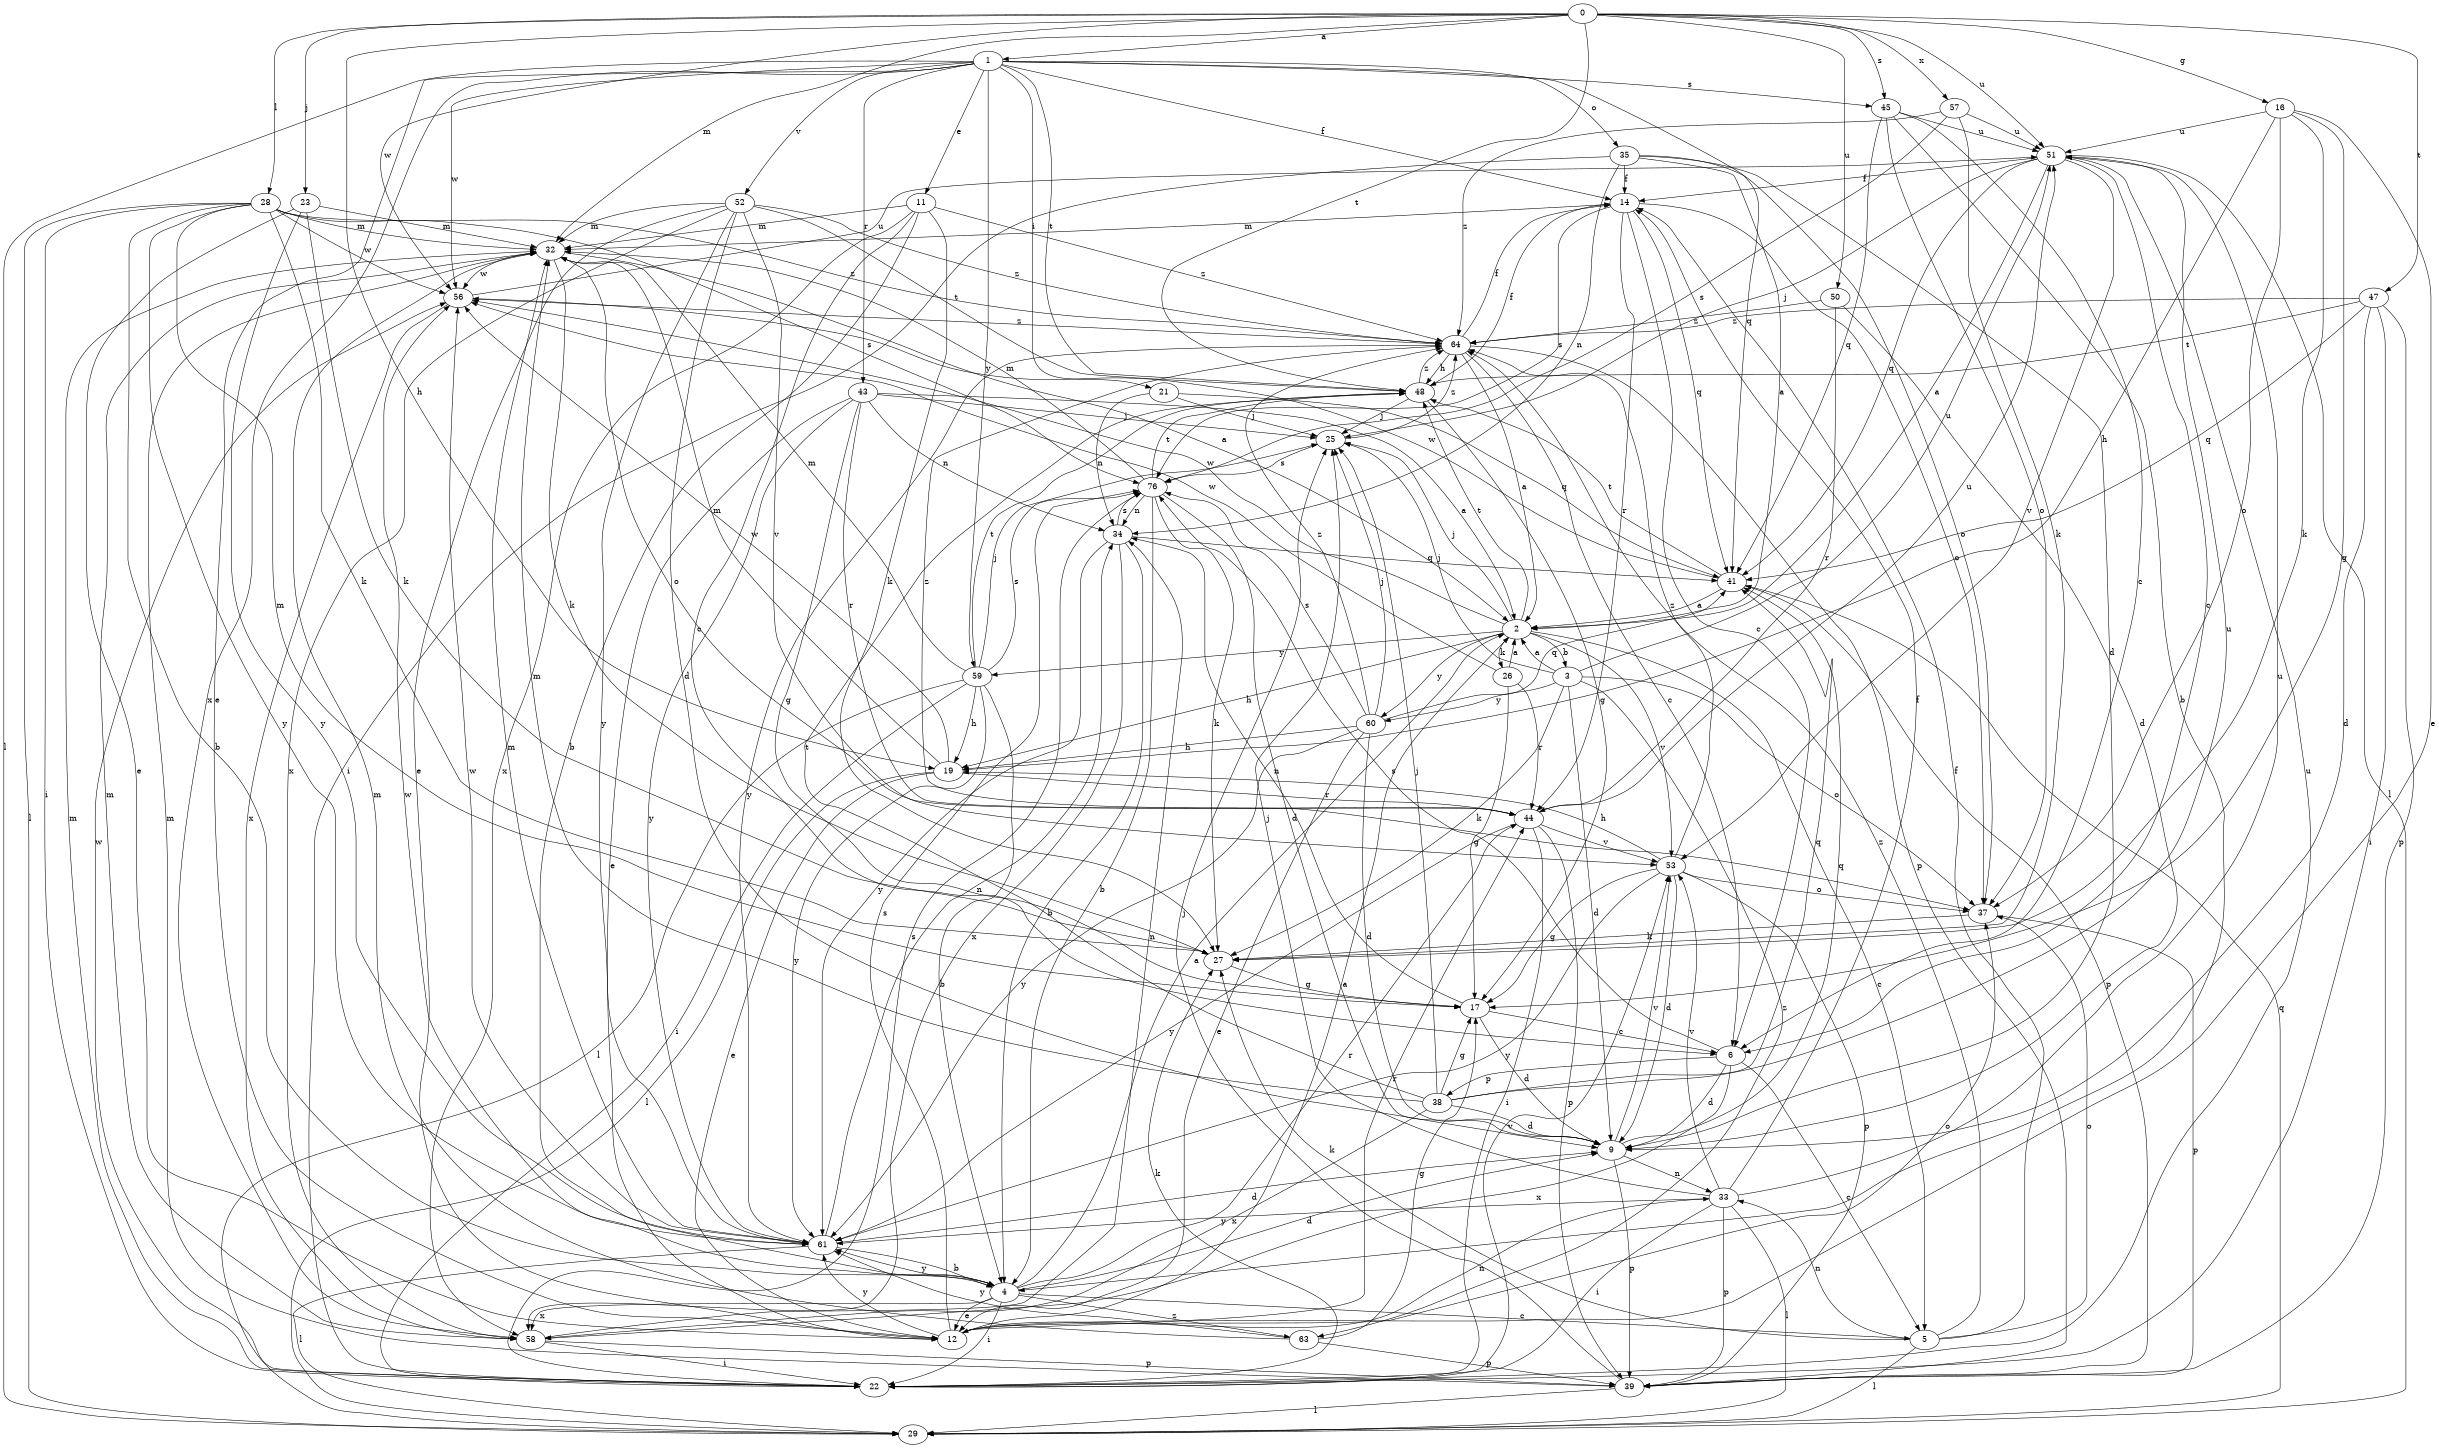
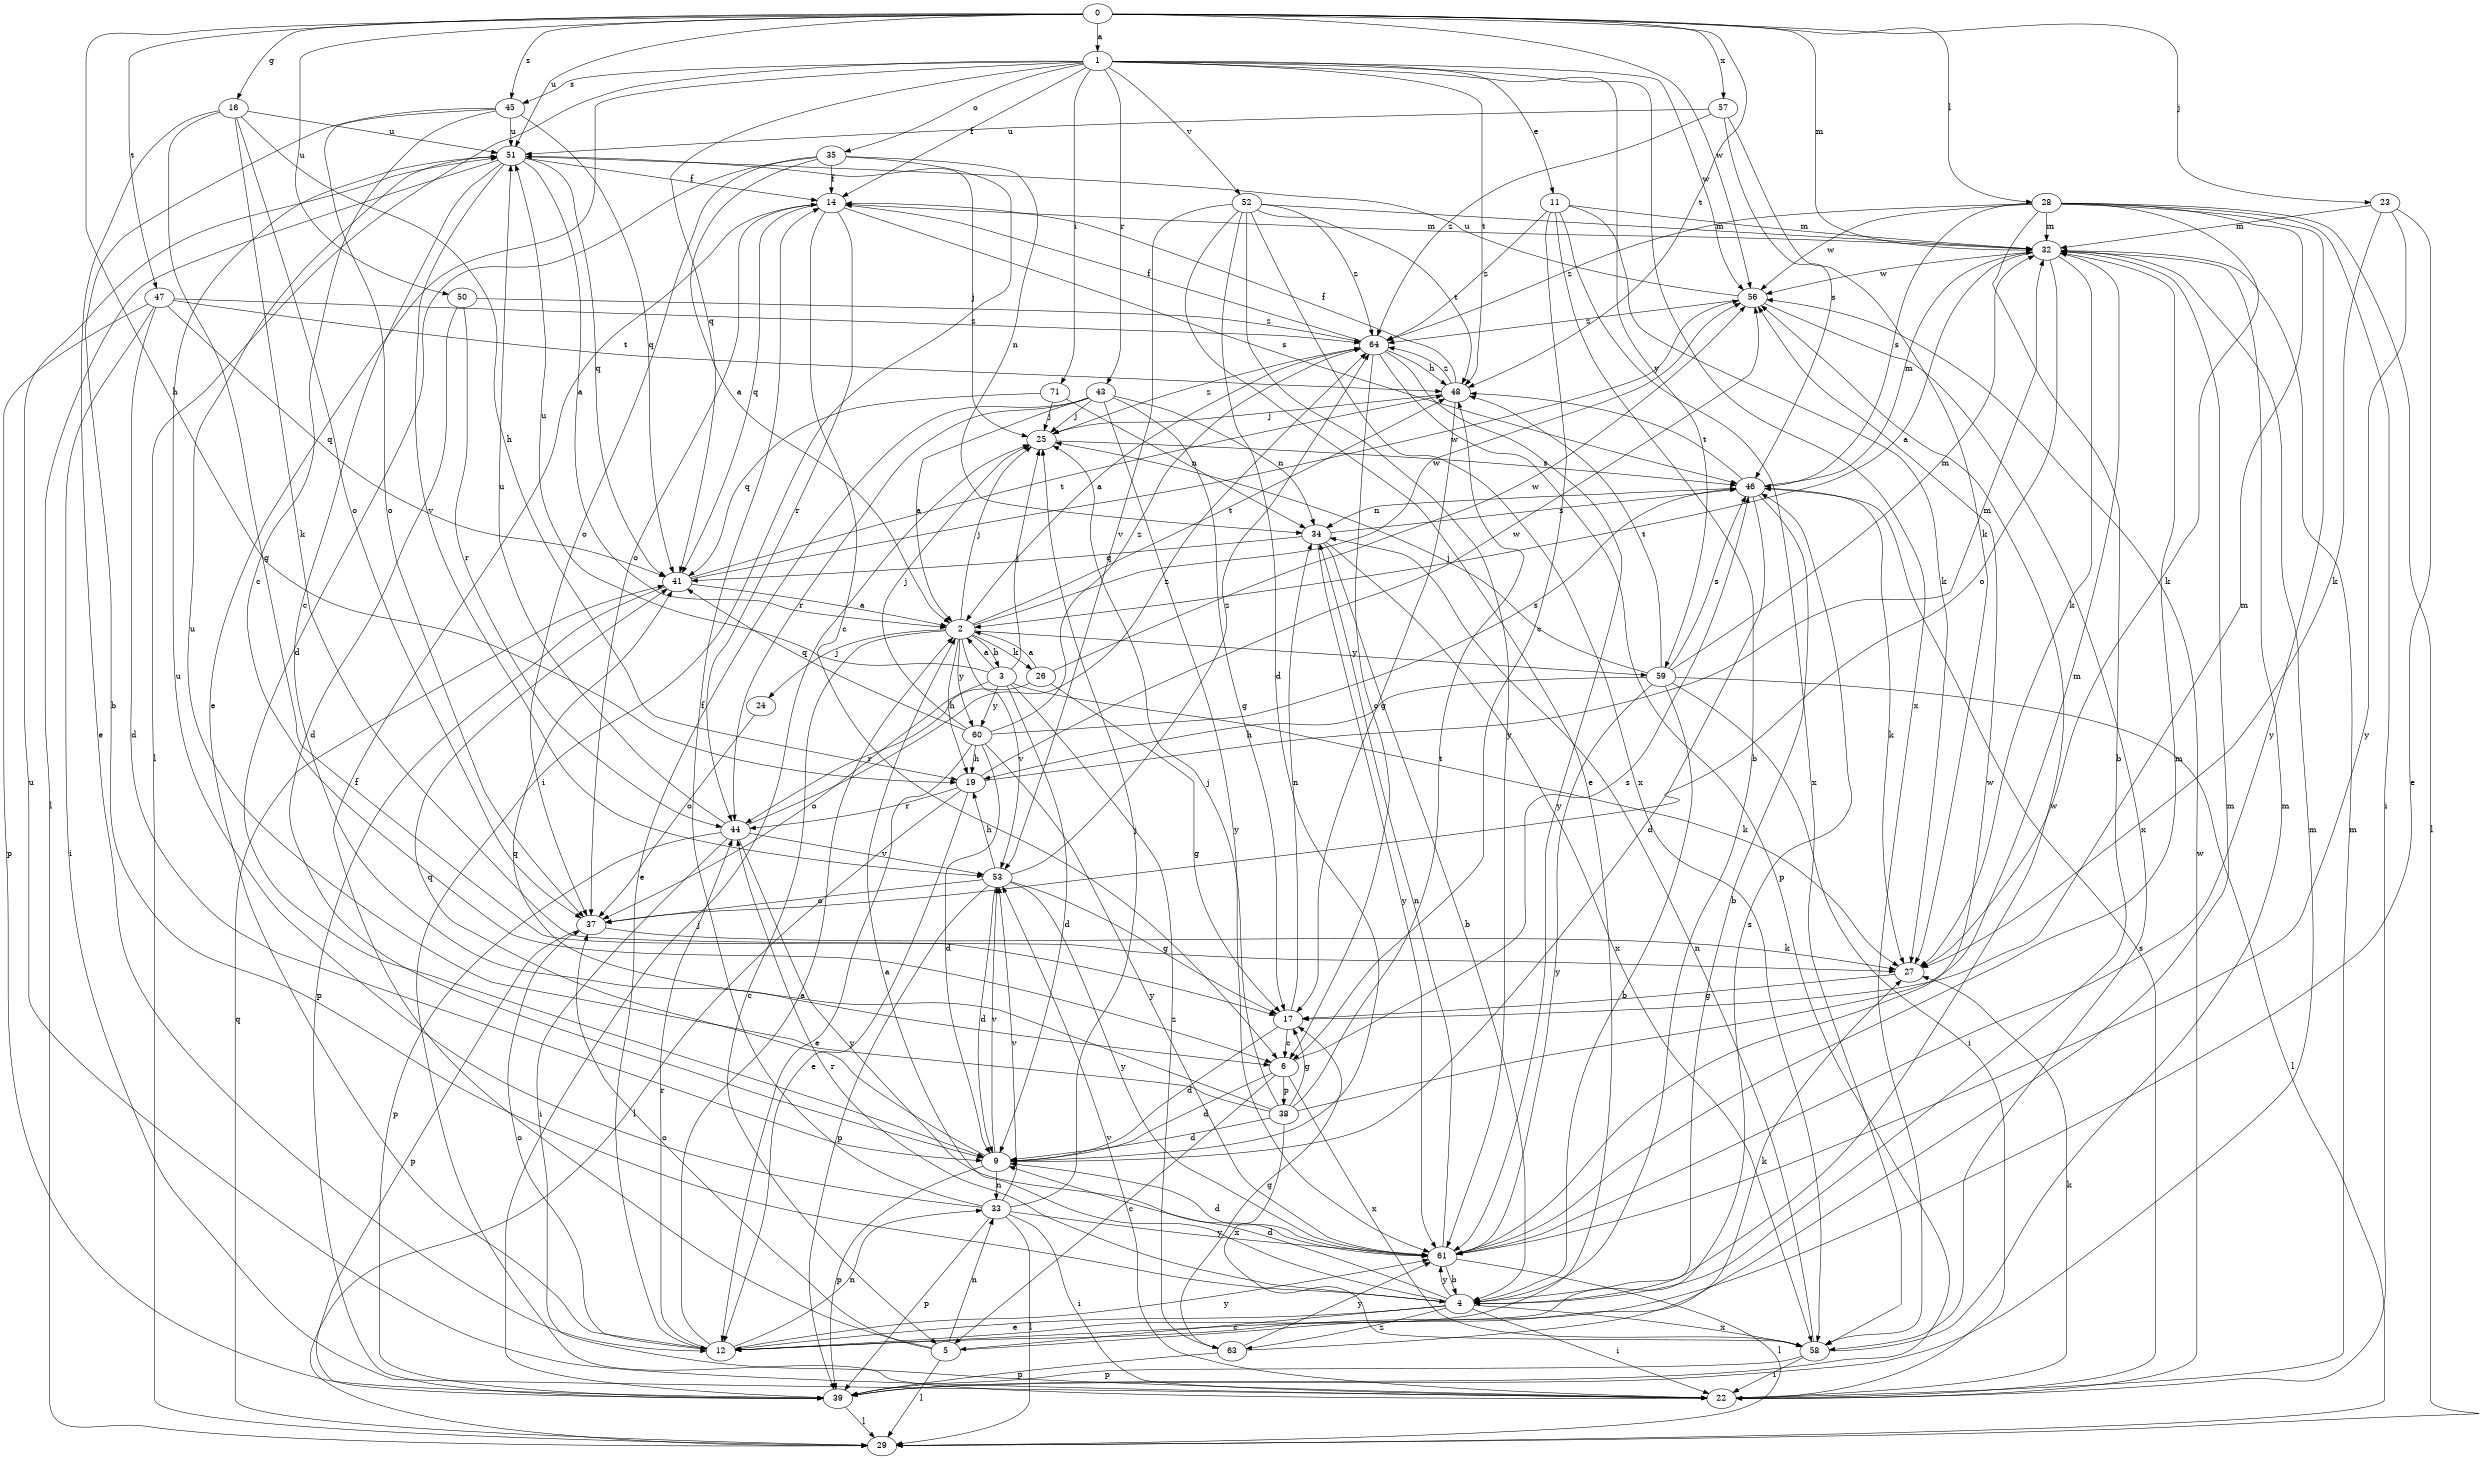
node "21": label "21" -> "71"
node "76": label "76" -> "46"
node "24": added
edge "5" -> "64": removed, label "z"
